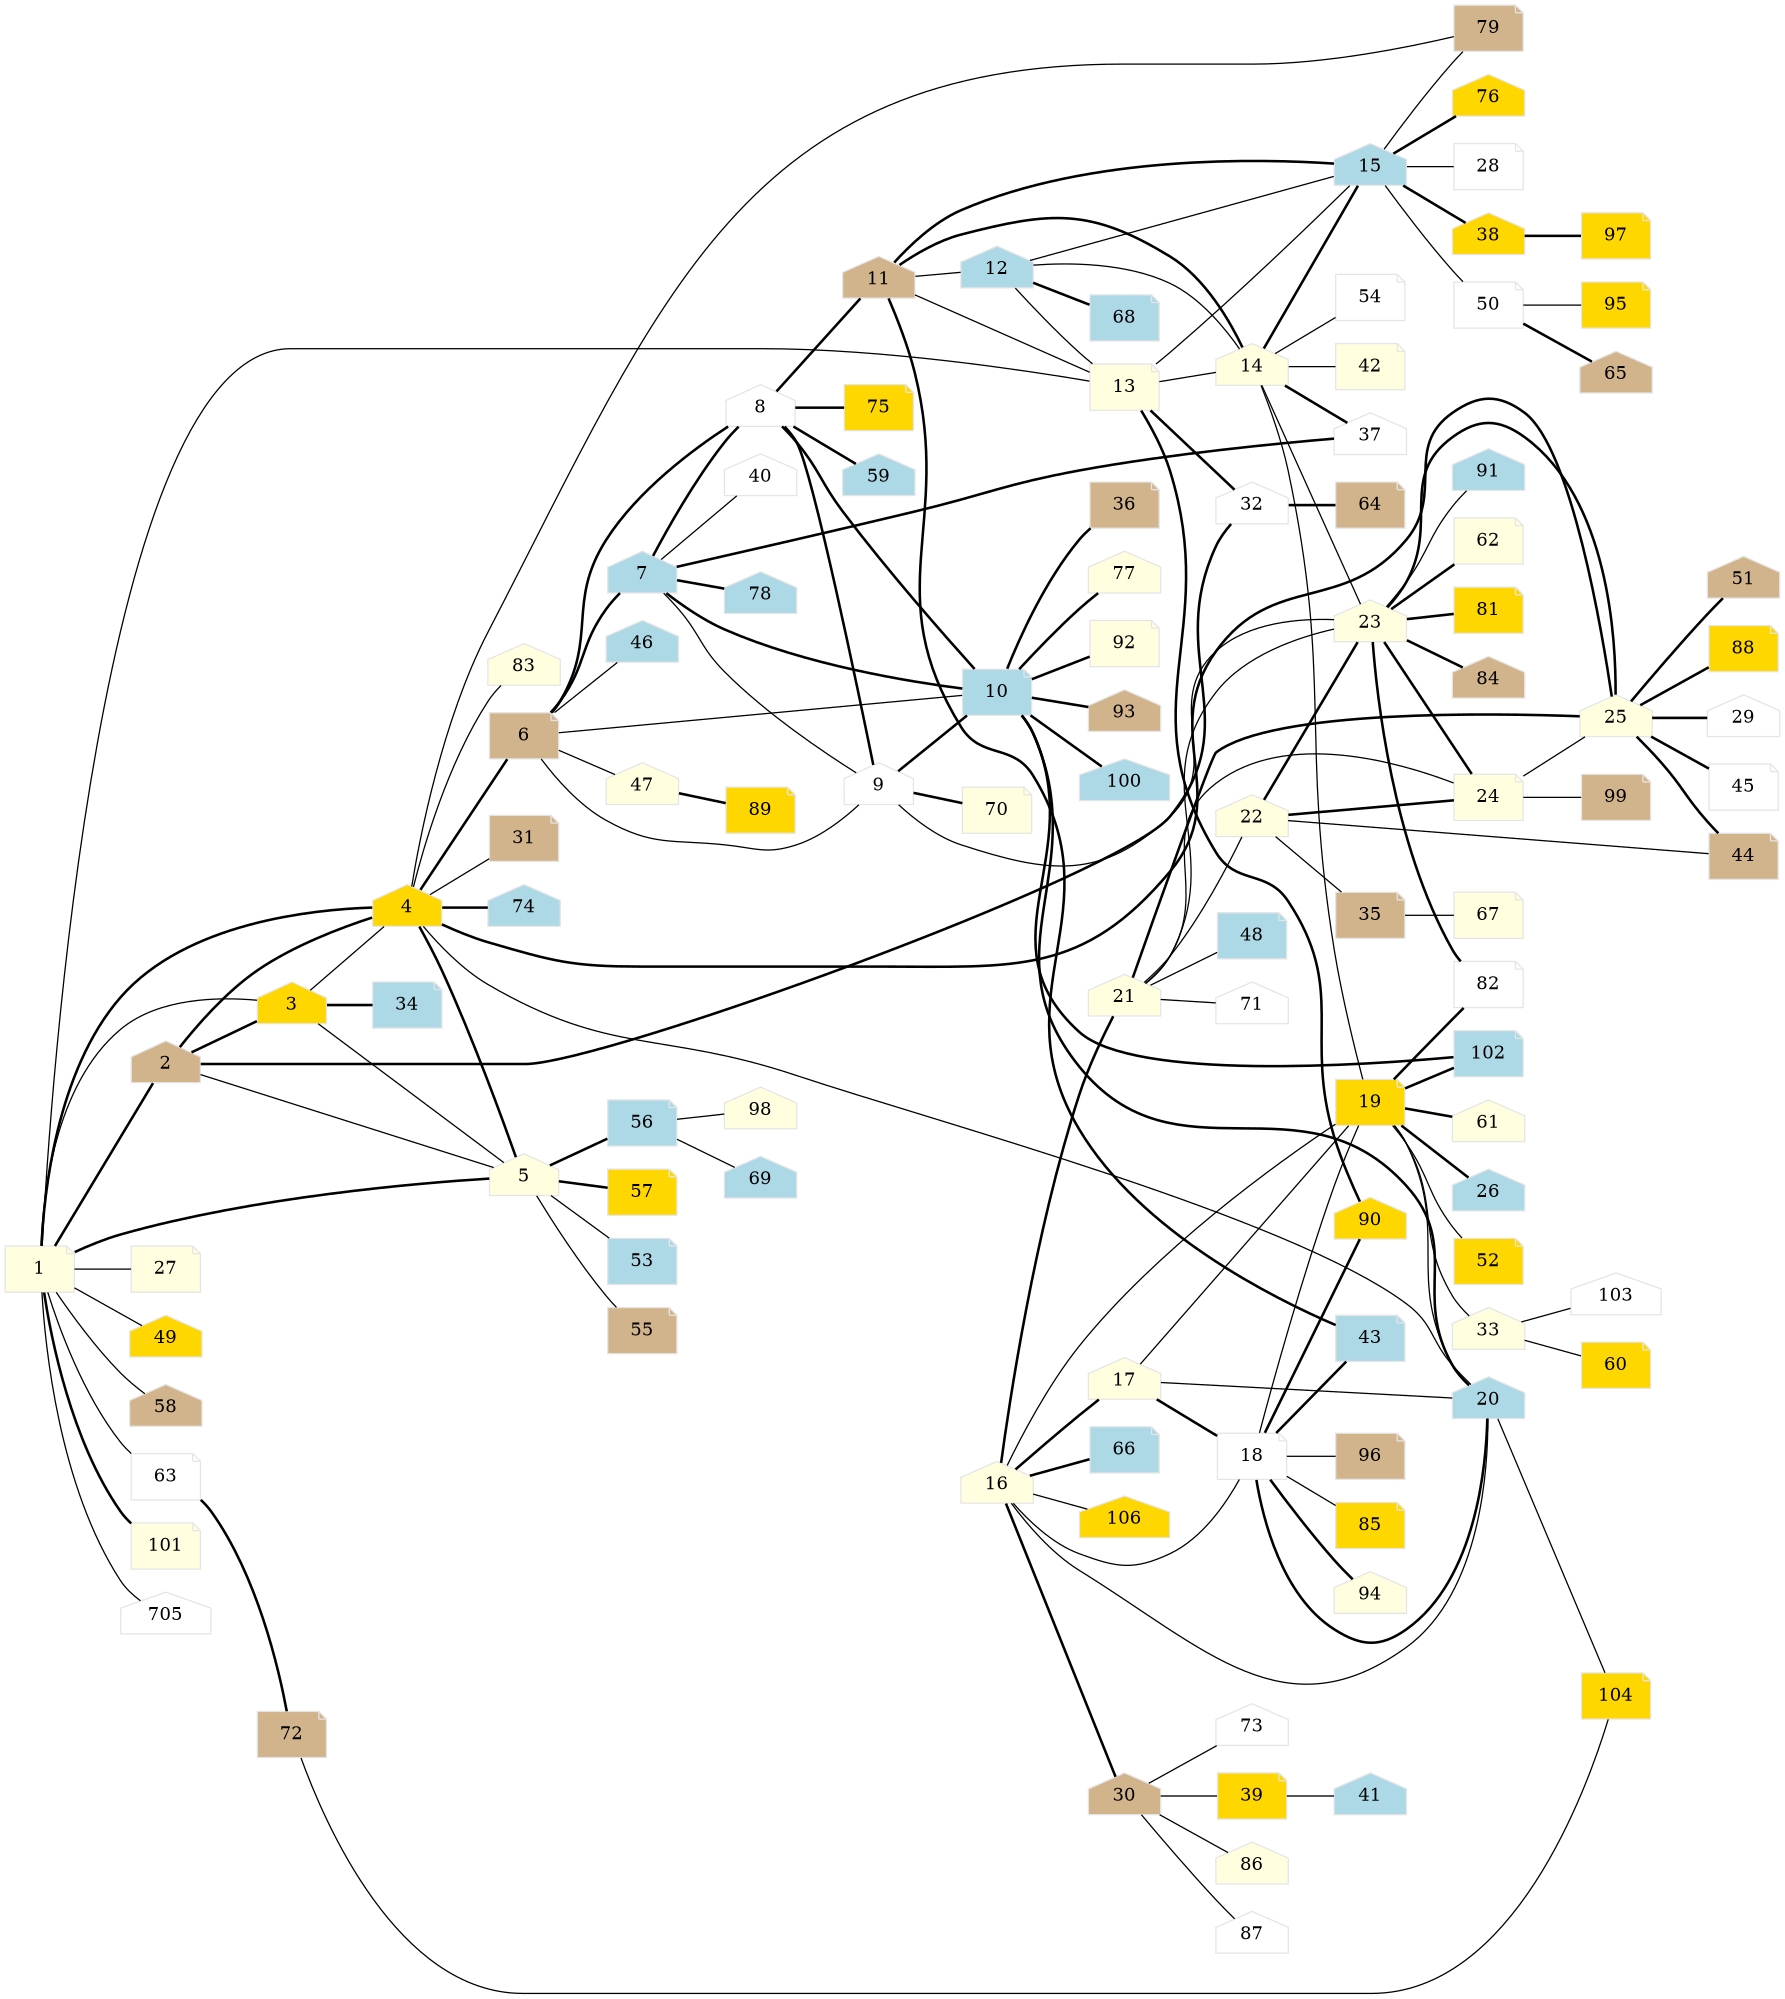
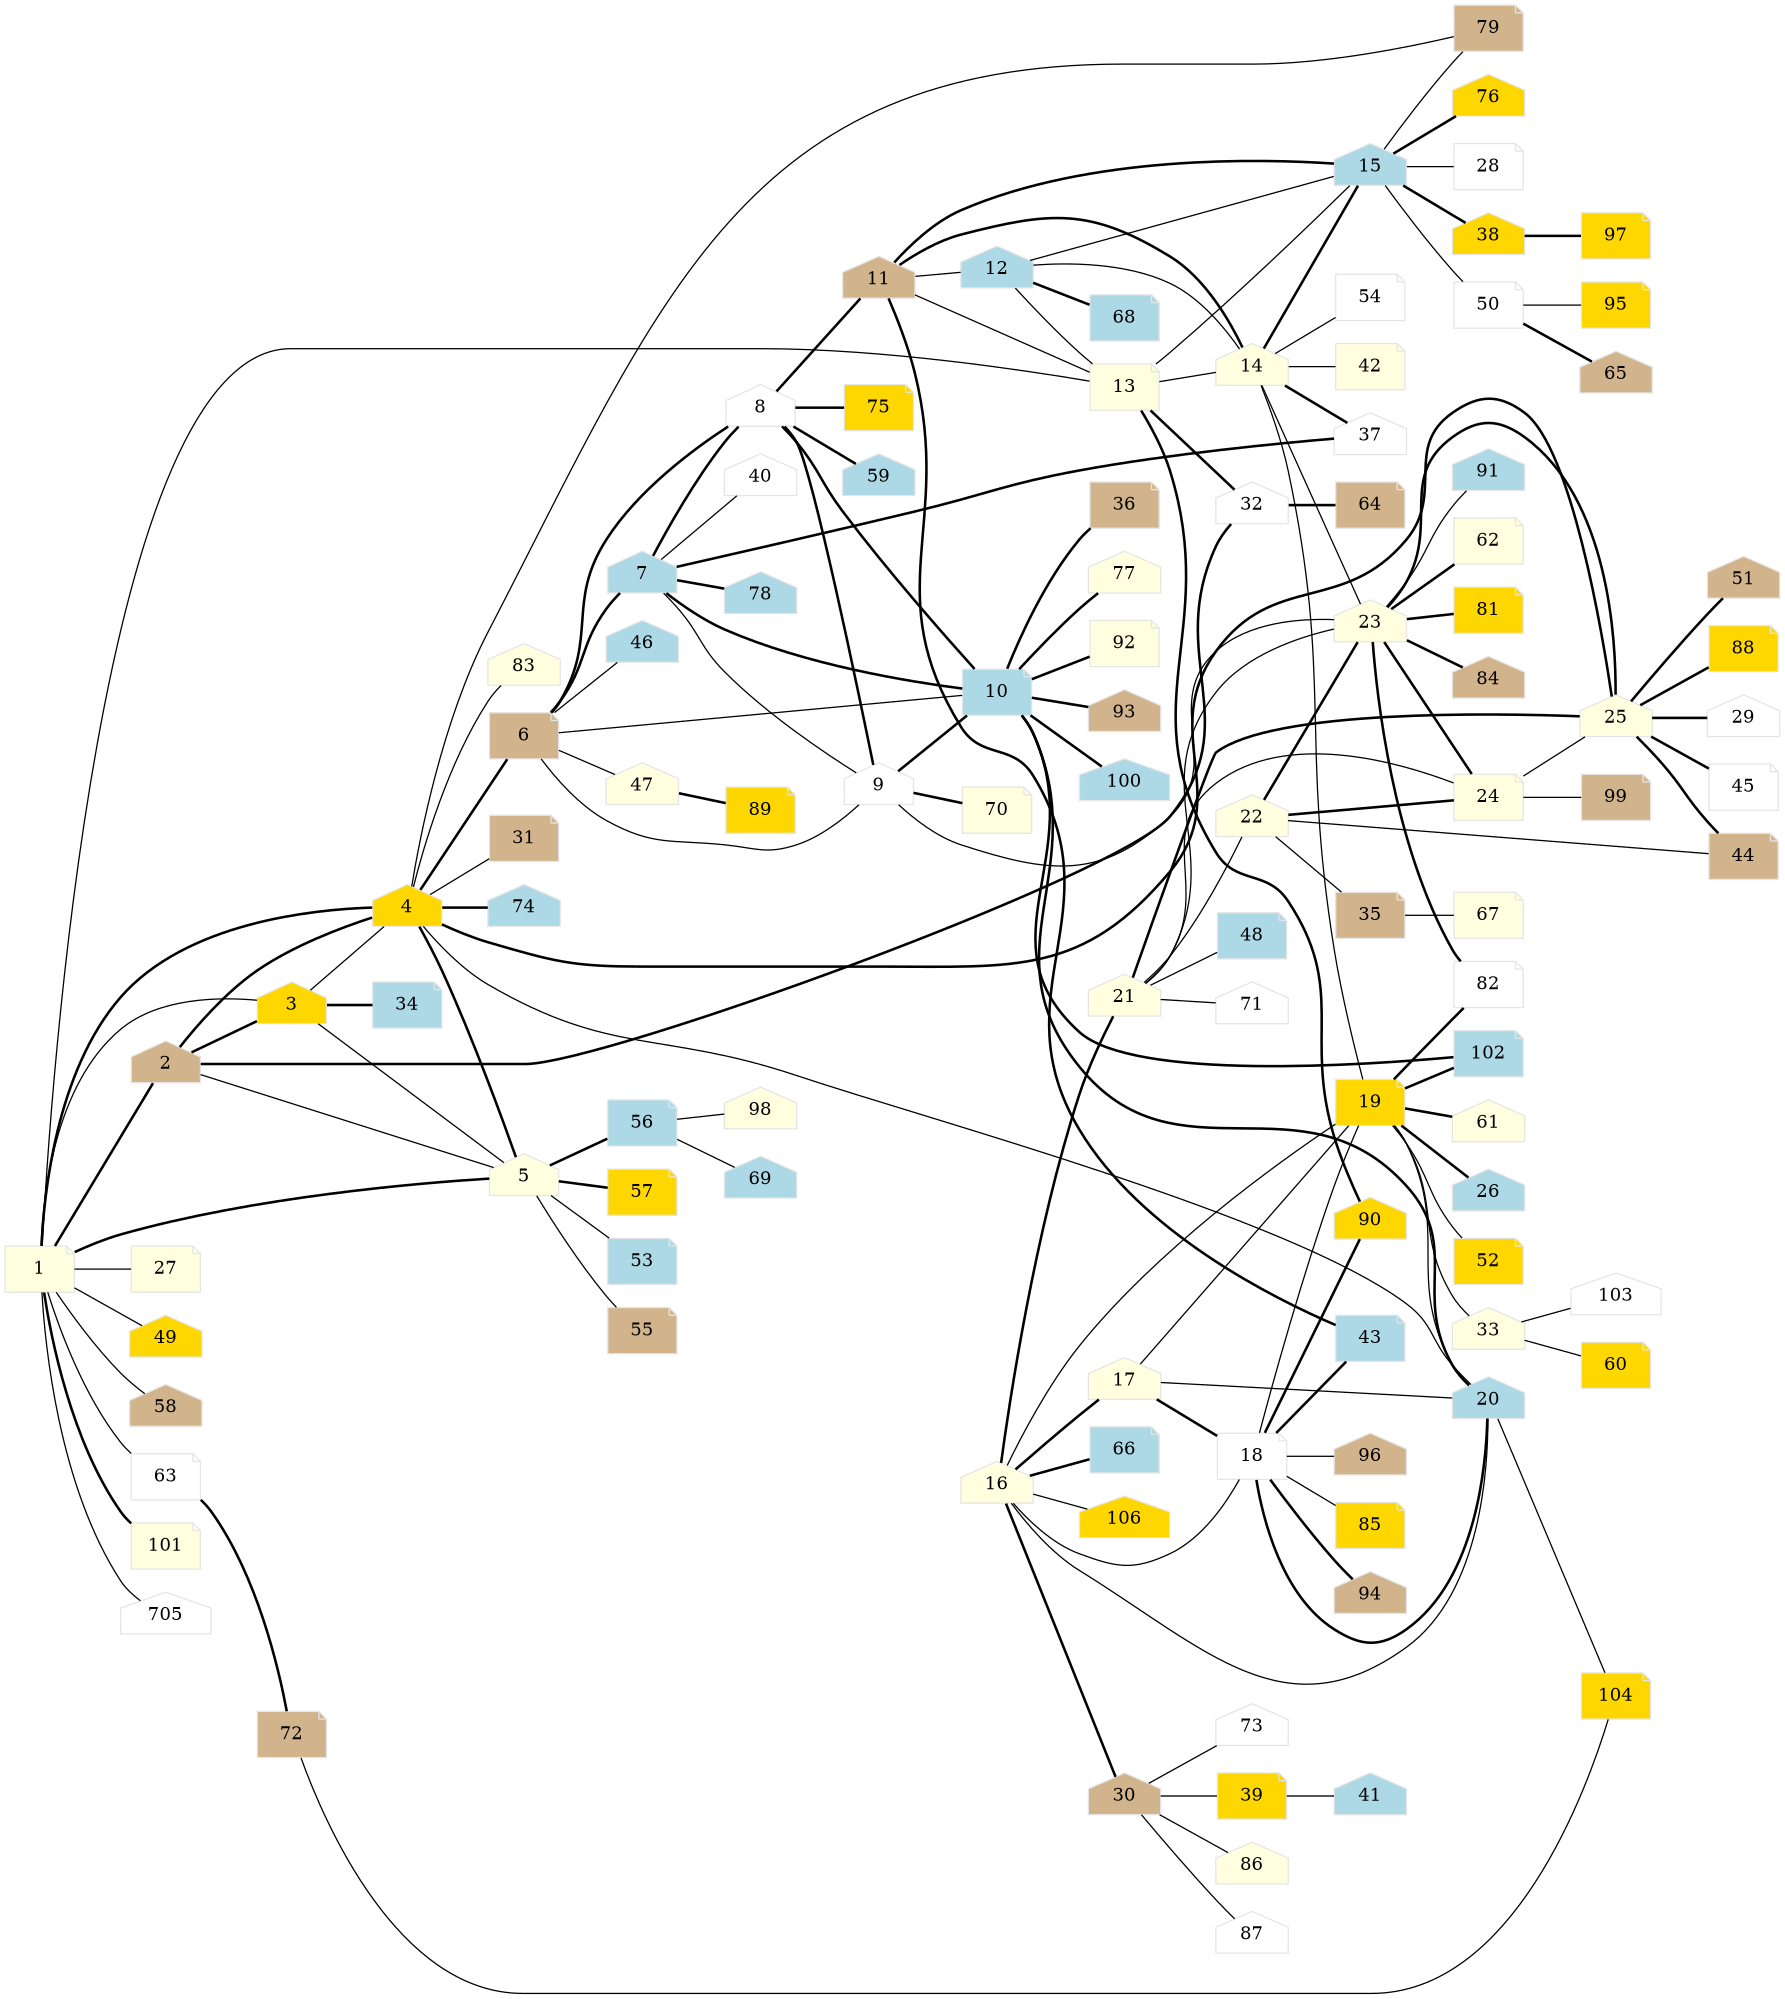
node "96": shape note -> house
node "94": fillcolor lightyellow -> tan
